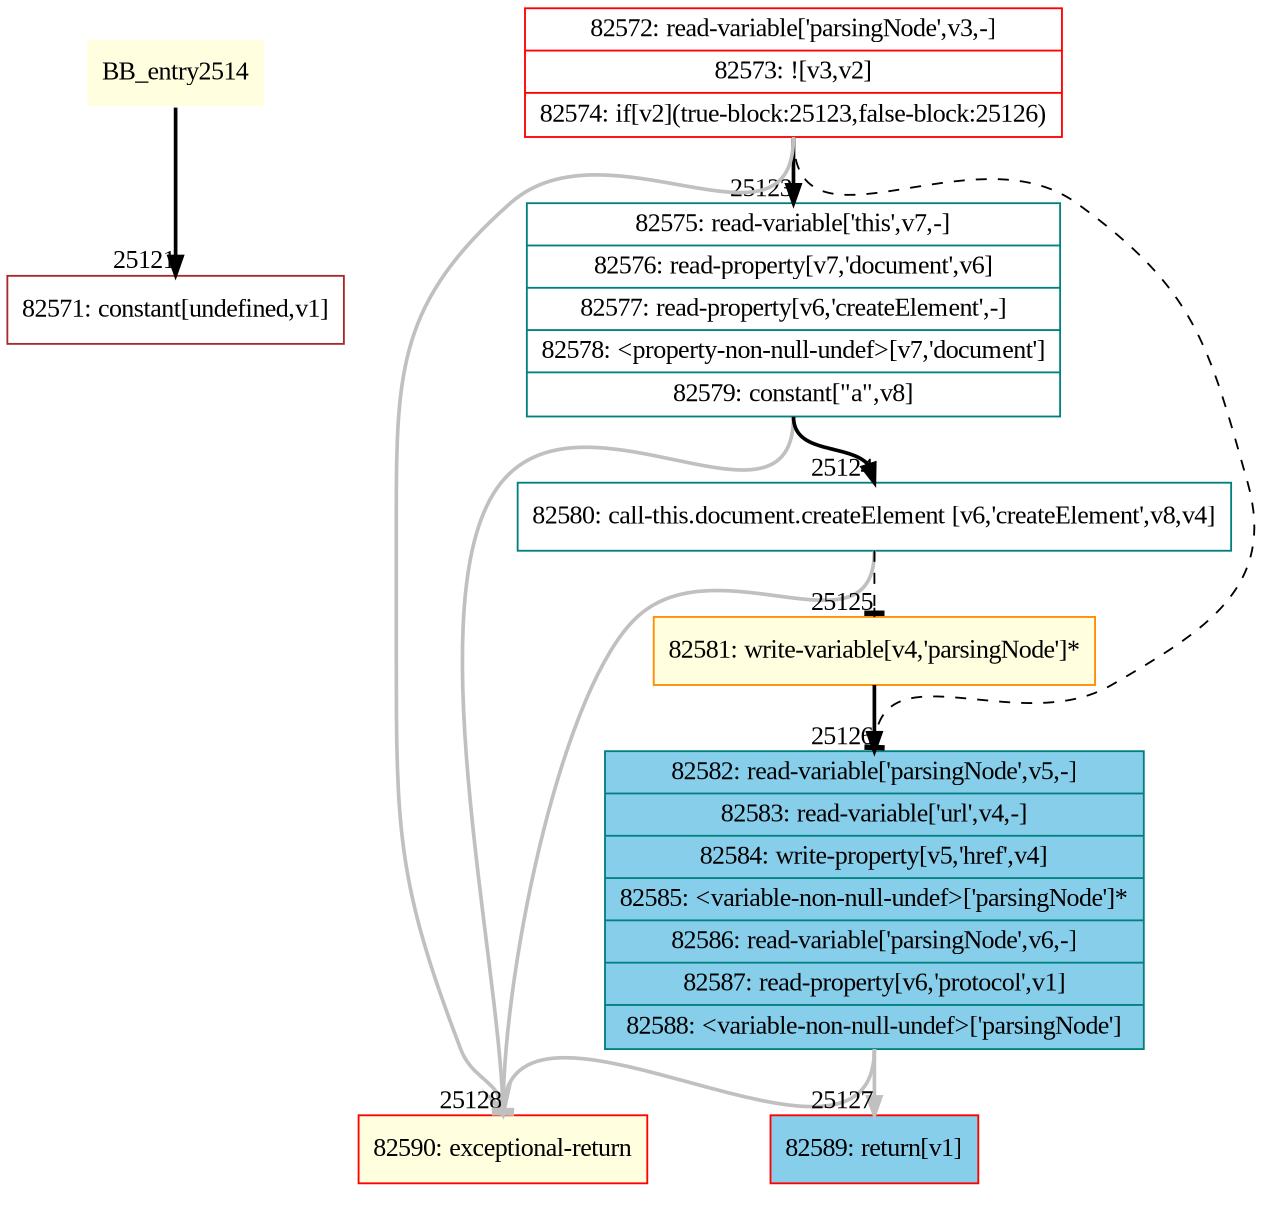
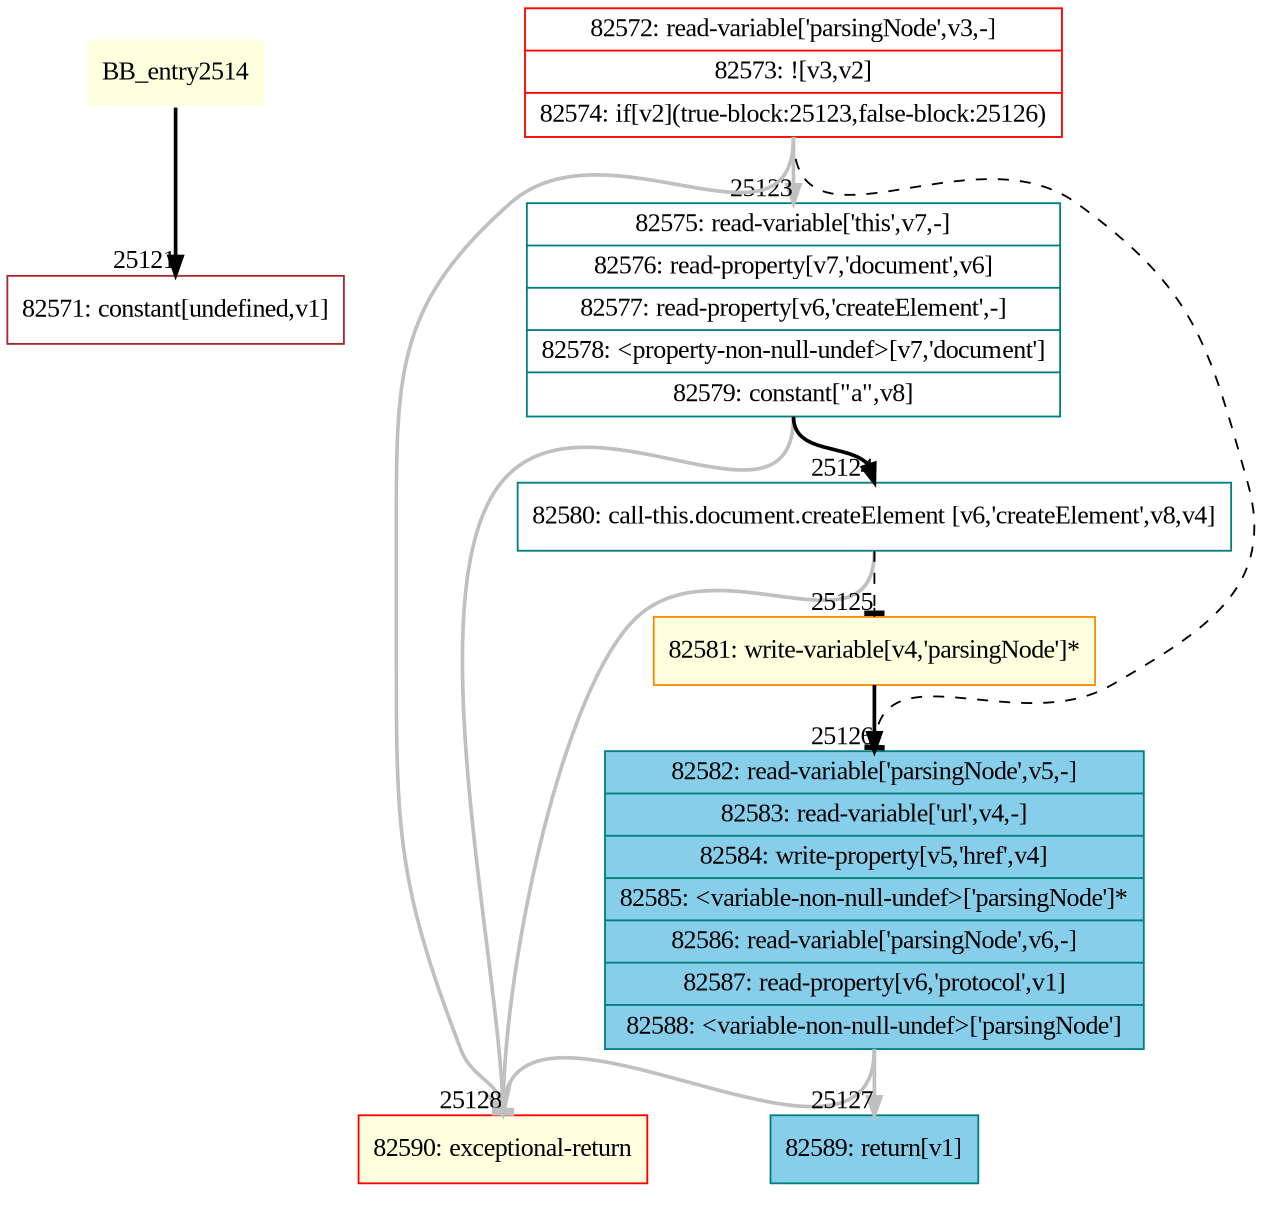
edge "82572: read-variable['parsingNode',v3,-]" -> "82575: read-variable['this',v7,-]": color black -> gray
node "82589: return[v1]": color red -> teal
